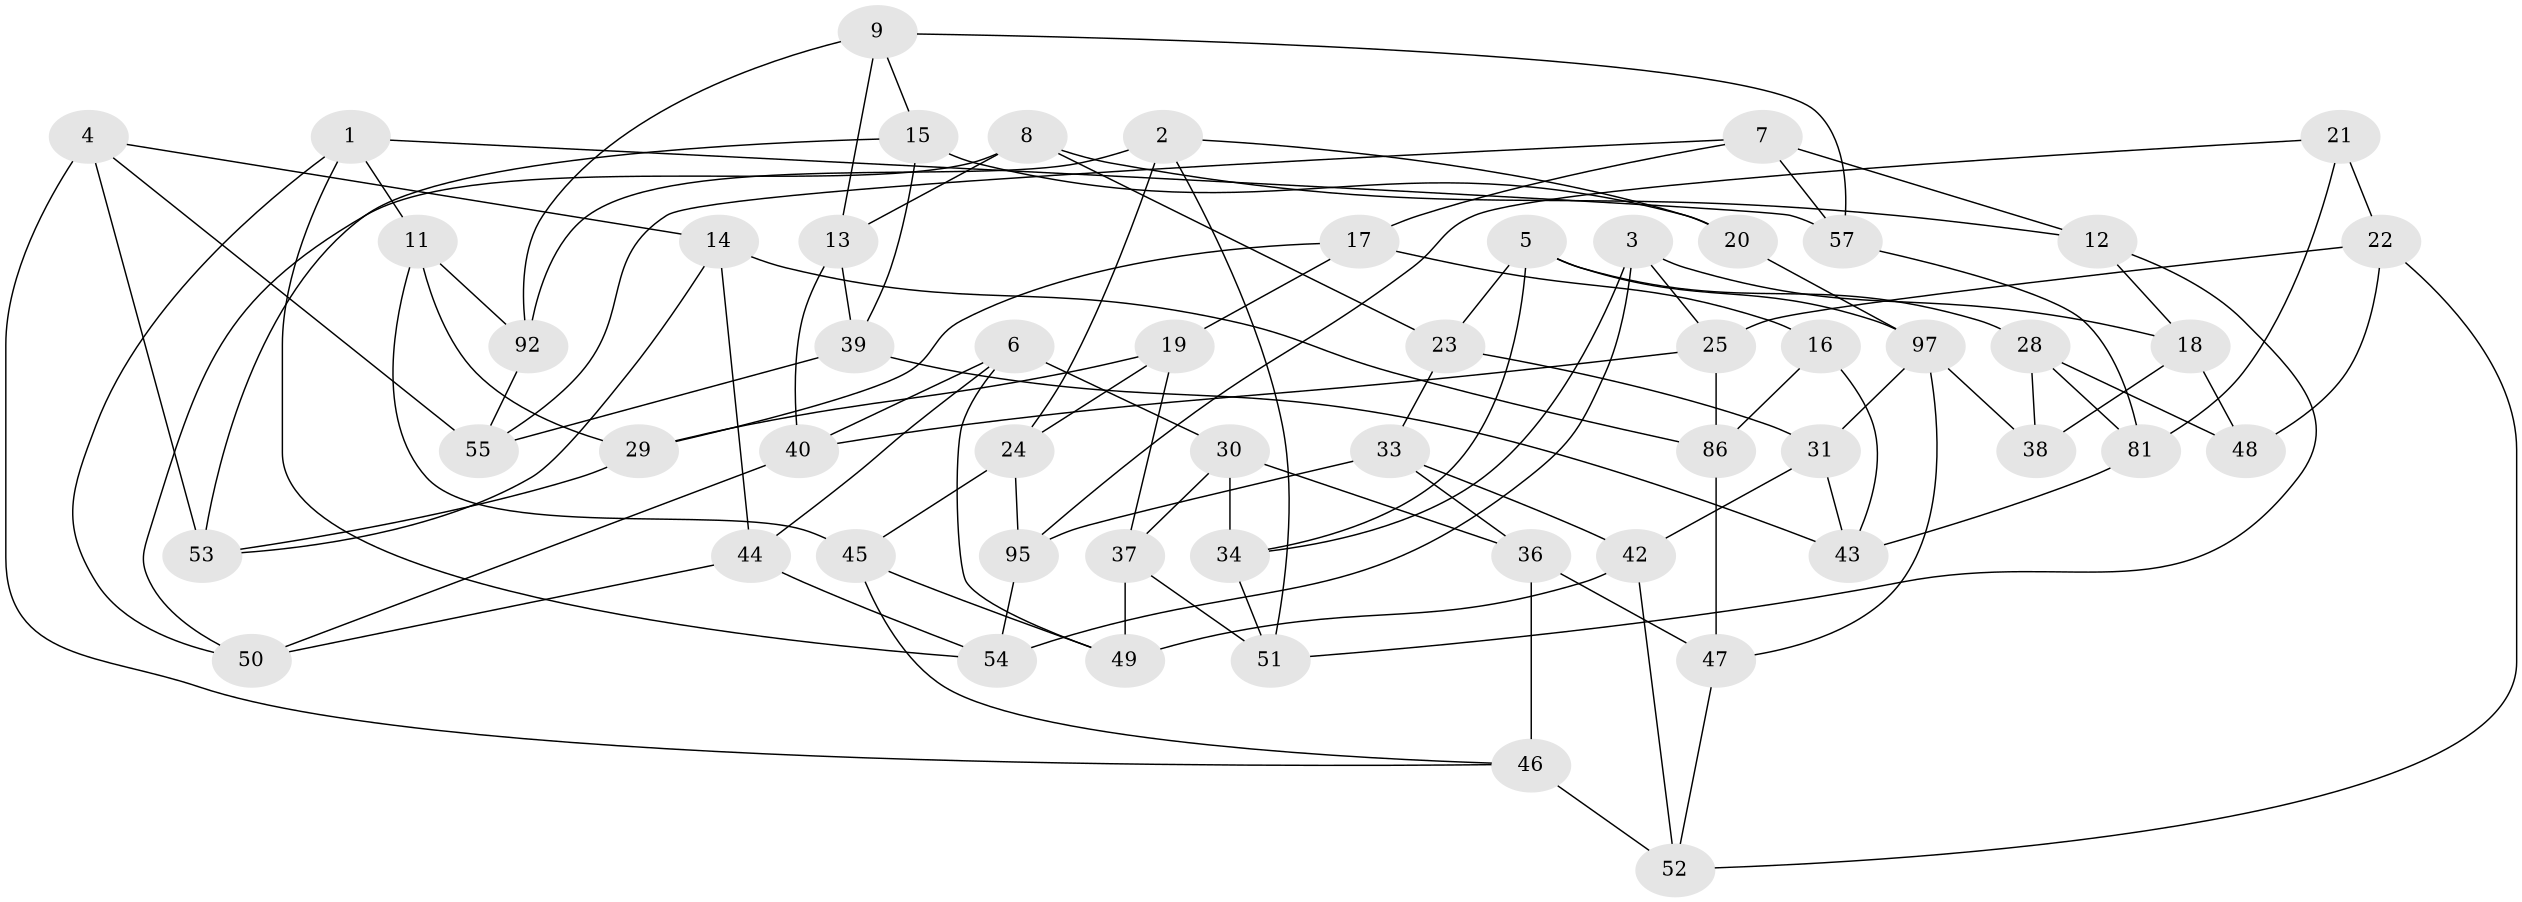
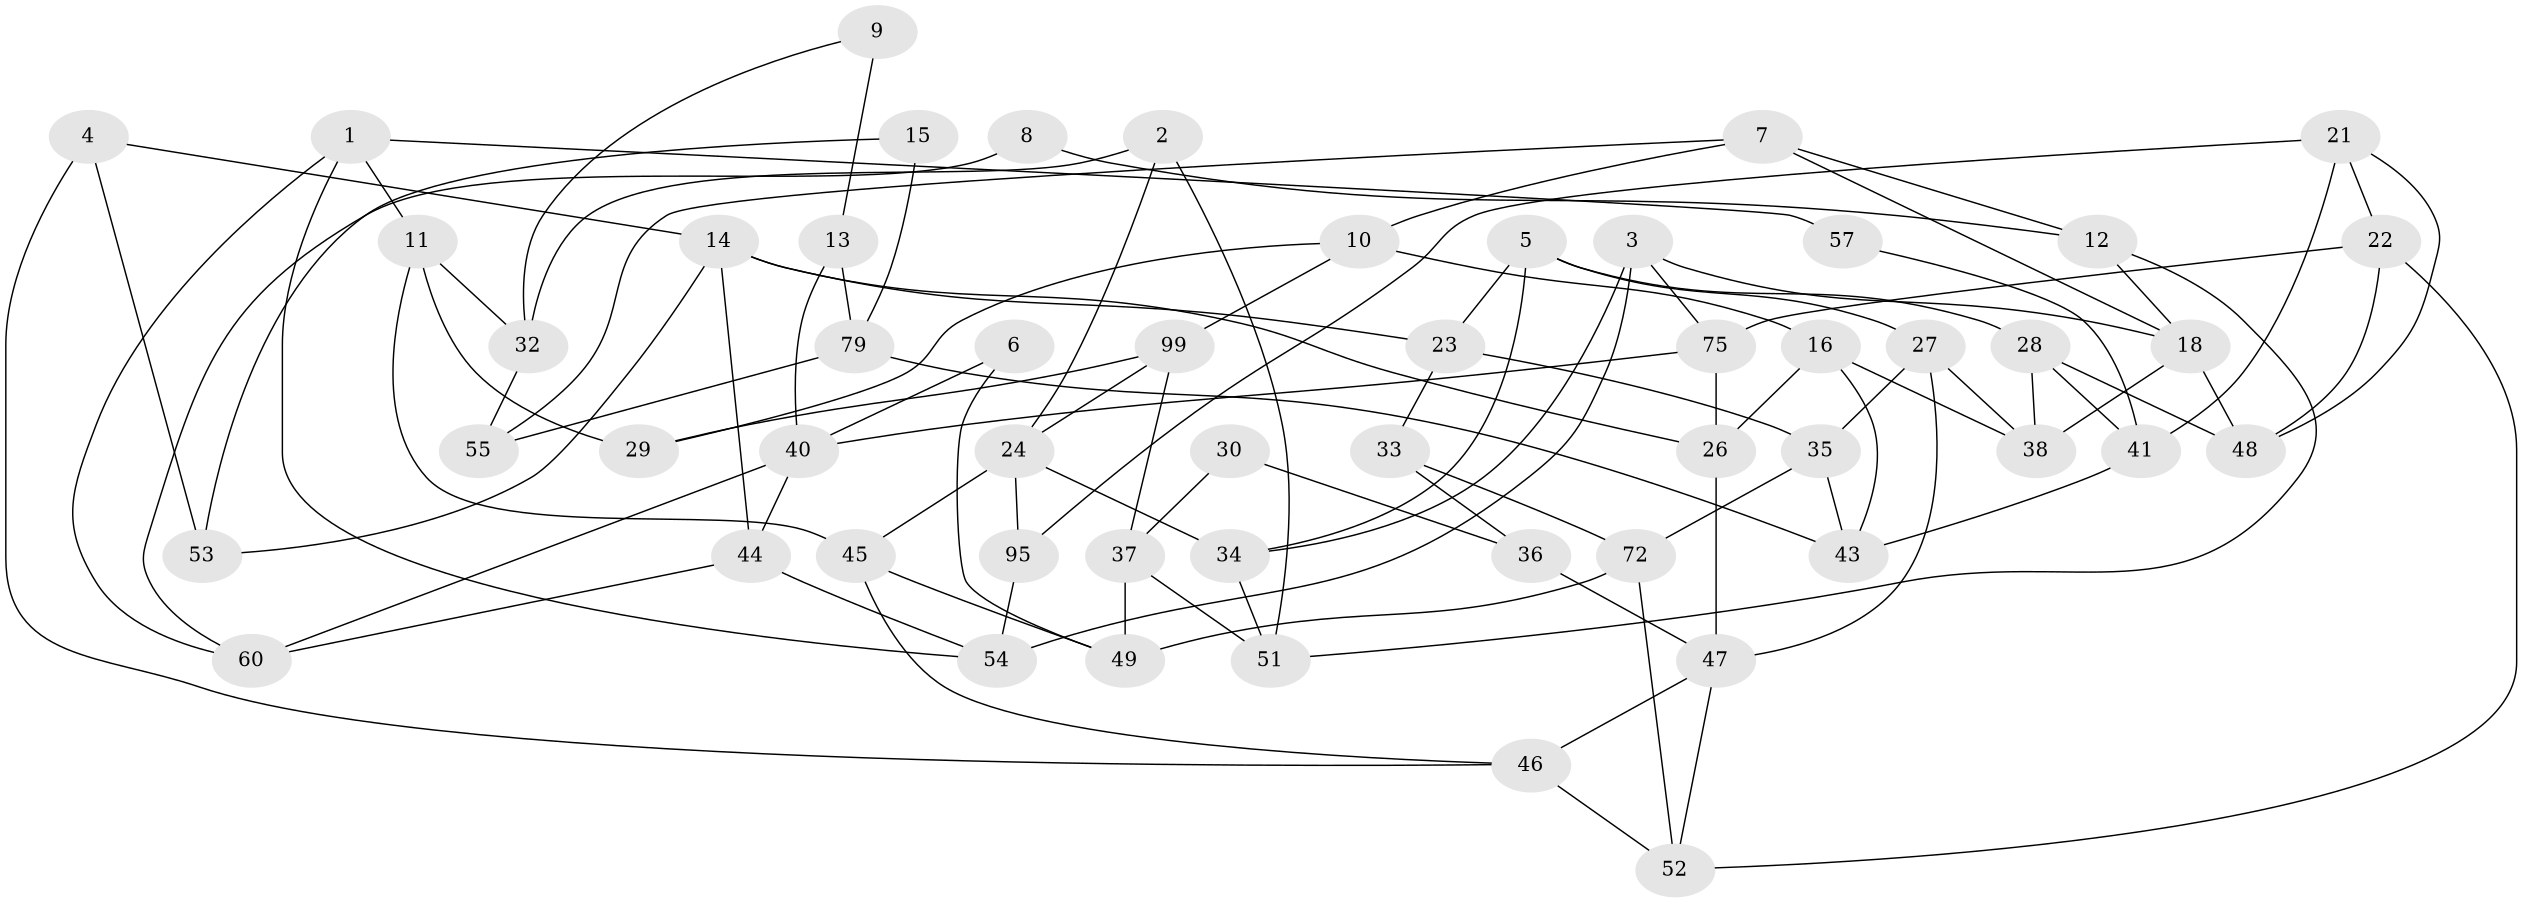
edge "9" -- "57": removed
edge "9" -- "15": removed
edge "7" -- "57": now "7" -- "18"
edge "8" -- "13": removed
edge "8" -- "23": now "14" -- "23"
node "17": label "17" -> "10"
node "20": removed
edge "4" -- "55": removed
edge "21" -- "48": added
node "92": label "92" -> "32"
node "39": label "39" -> "79"
node "19": label "19" -> "99"
node "25": label "25" -> "75"
node "97": label "97" -> "27"
edge "16" -- "38": added
edge "6" -- "30": removed
edge "6" -- "44": now "40" -- "44"
node "86": label "86" -> "26"
node "31": label "31" -> "35"
node "81": label "81" -> "41"
edge "29" -- "53": removed
edge "33" -- "95": removed
edge "30" -- "34": now "24" -- "34"
node "42": label "42" -> "72"
node "50": label "50" -> "60"
edge "36" -- "46": now "47" -- "46"
